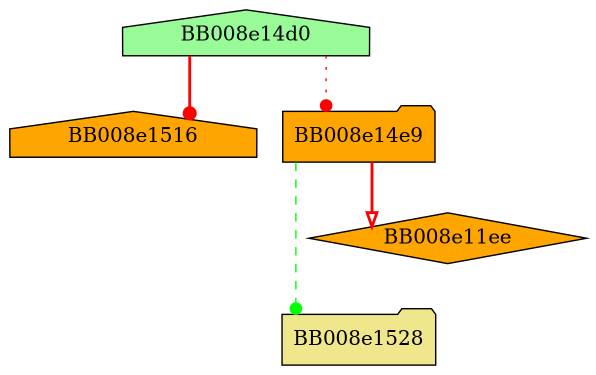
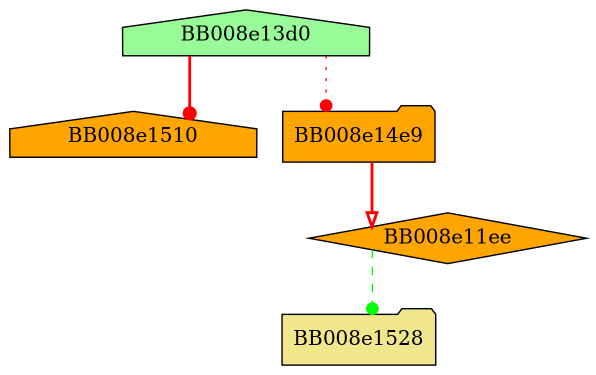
node "BB008e14d0": label "BB008e14d0" -> "BB008e13d0"
node "BB008e1516": label "BB008e1516" -> "BB008e1510"
edge "BB008e14e9" -> "BB008e1528": now "BB008e11ee" -> "BB008e1528"
